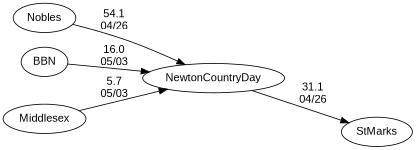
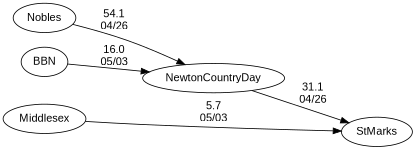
edge "Middlesex" -> "NewtonCountryDay": now "Middlesex" -> "StMarks"
